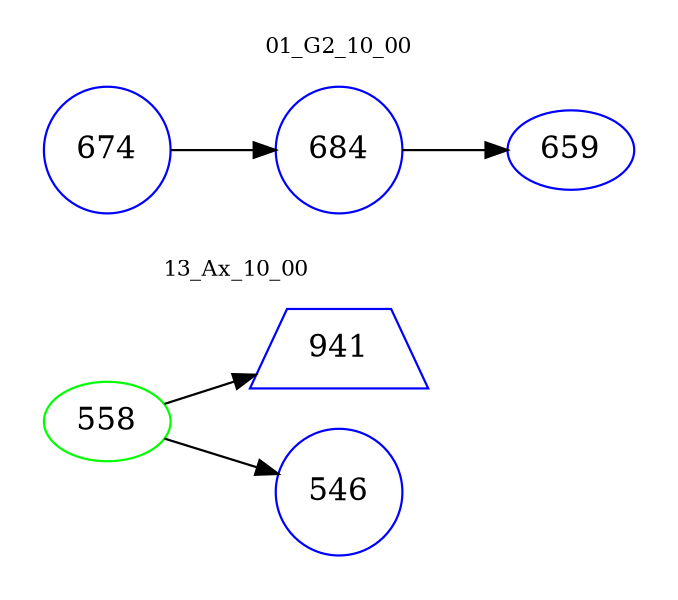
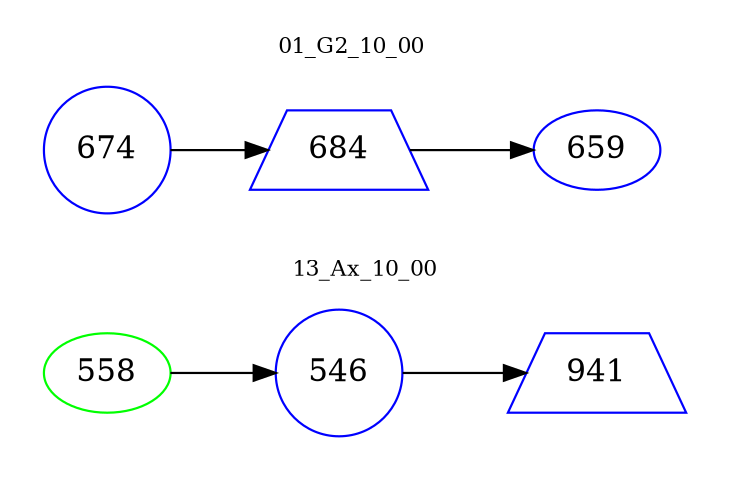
node "684": shape circle -> trapezium
edge "558" -> "941": now "546" -> "941"
